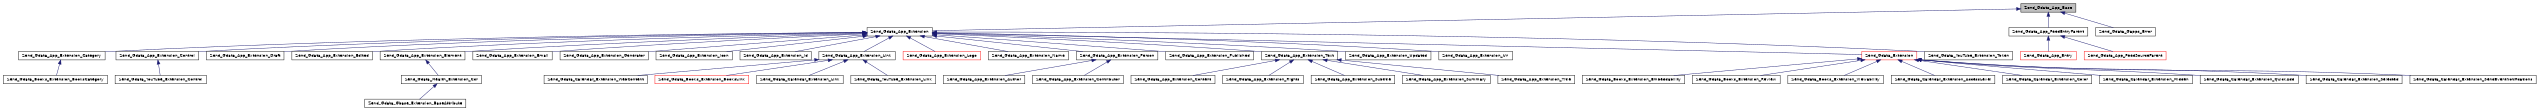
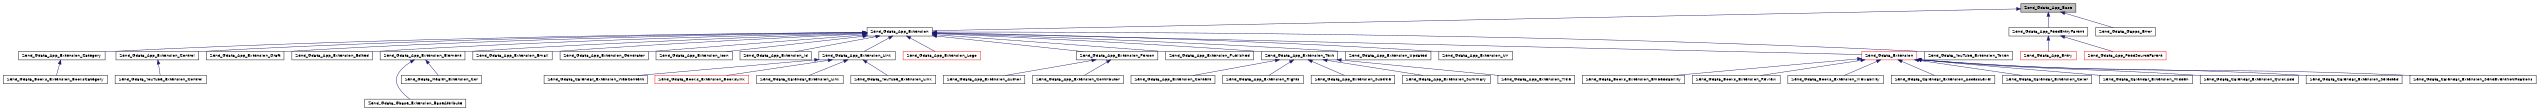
node "Zend_Gdata_App_Extension_Name": removed
edge "Zend_Gdata_Gbase_Extension_BaseAttribute" -> "Zend_Gdata_Health_Extension_Ccr": now "Zend_Gdata_Gbase_Extension_BaseAttribute" -> "Zend_Gdata_App_Extension_Element"
